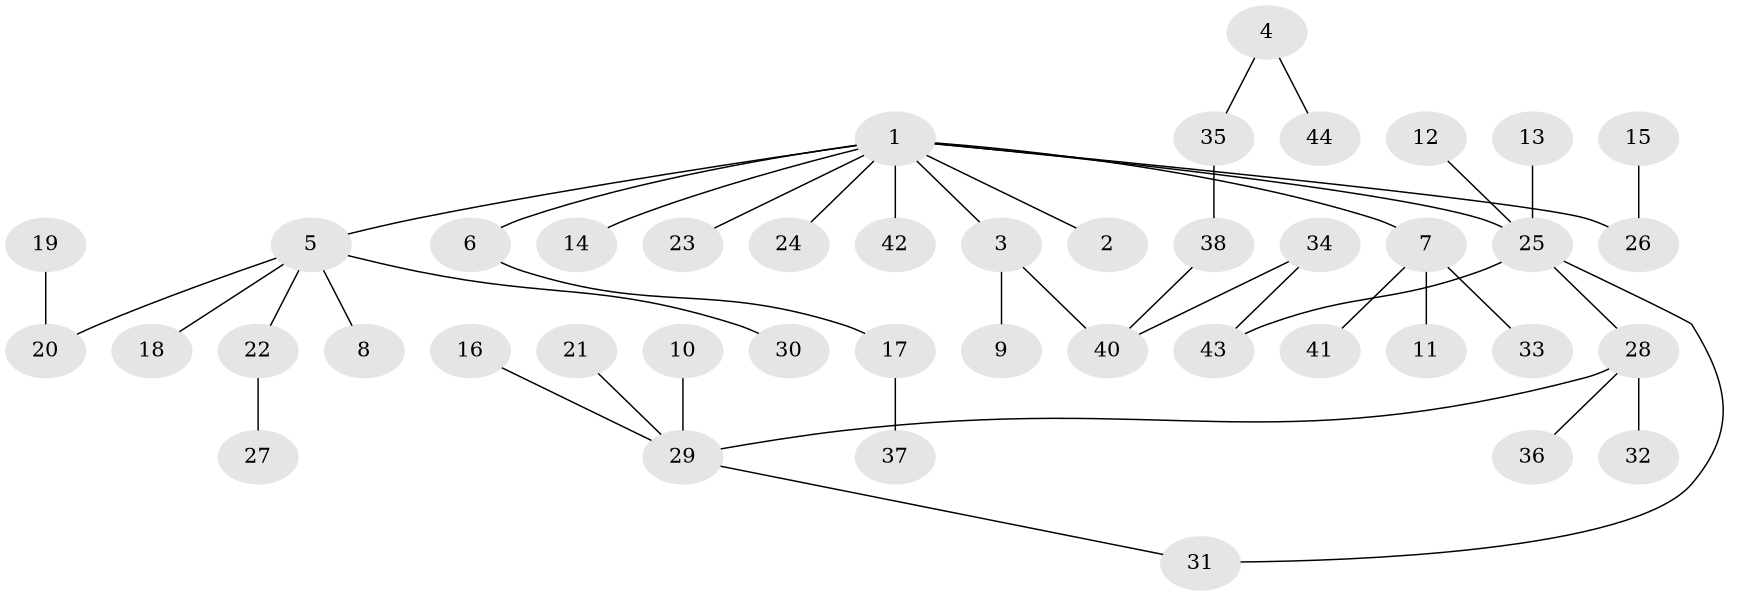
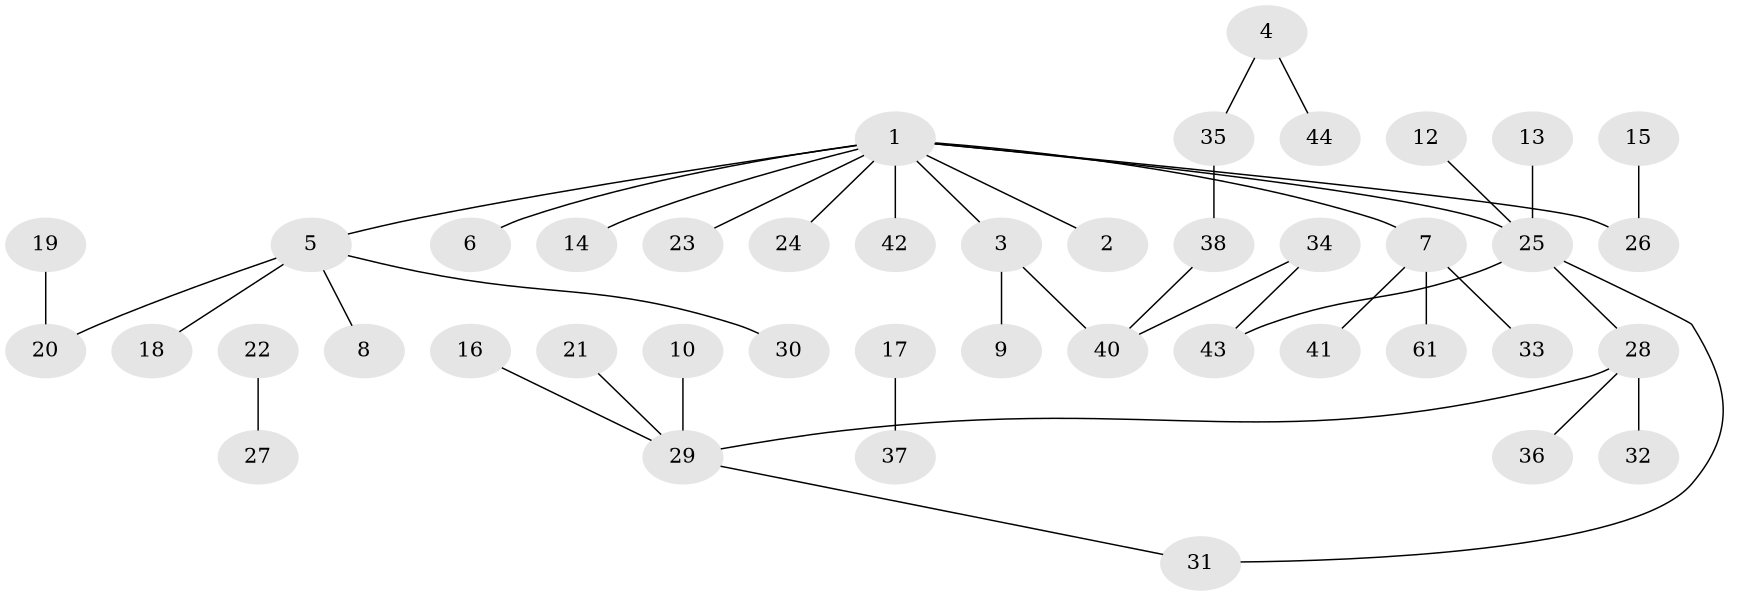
edge "5" -- "22": removed
edge "6" -- "17": removed
node "11": label "11" -> "61"
